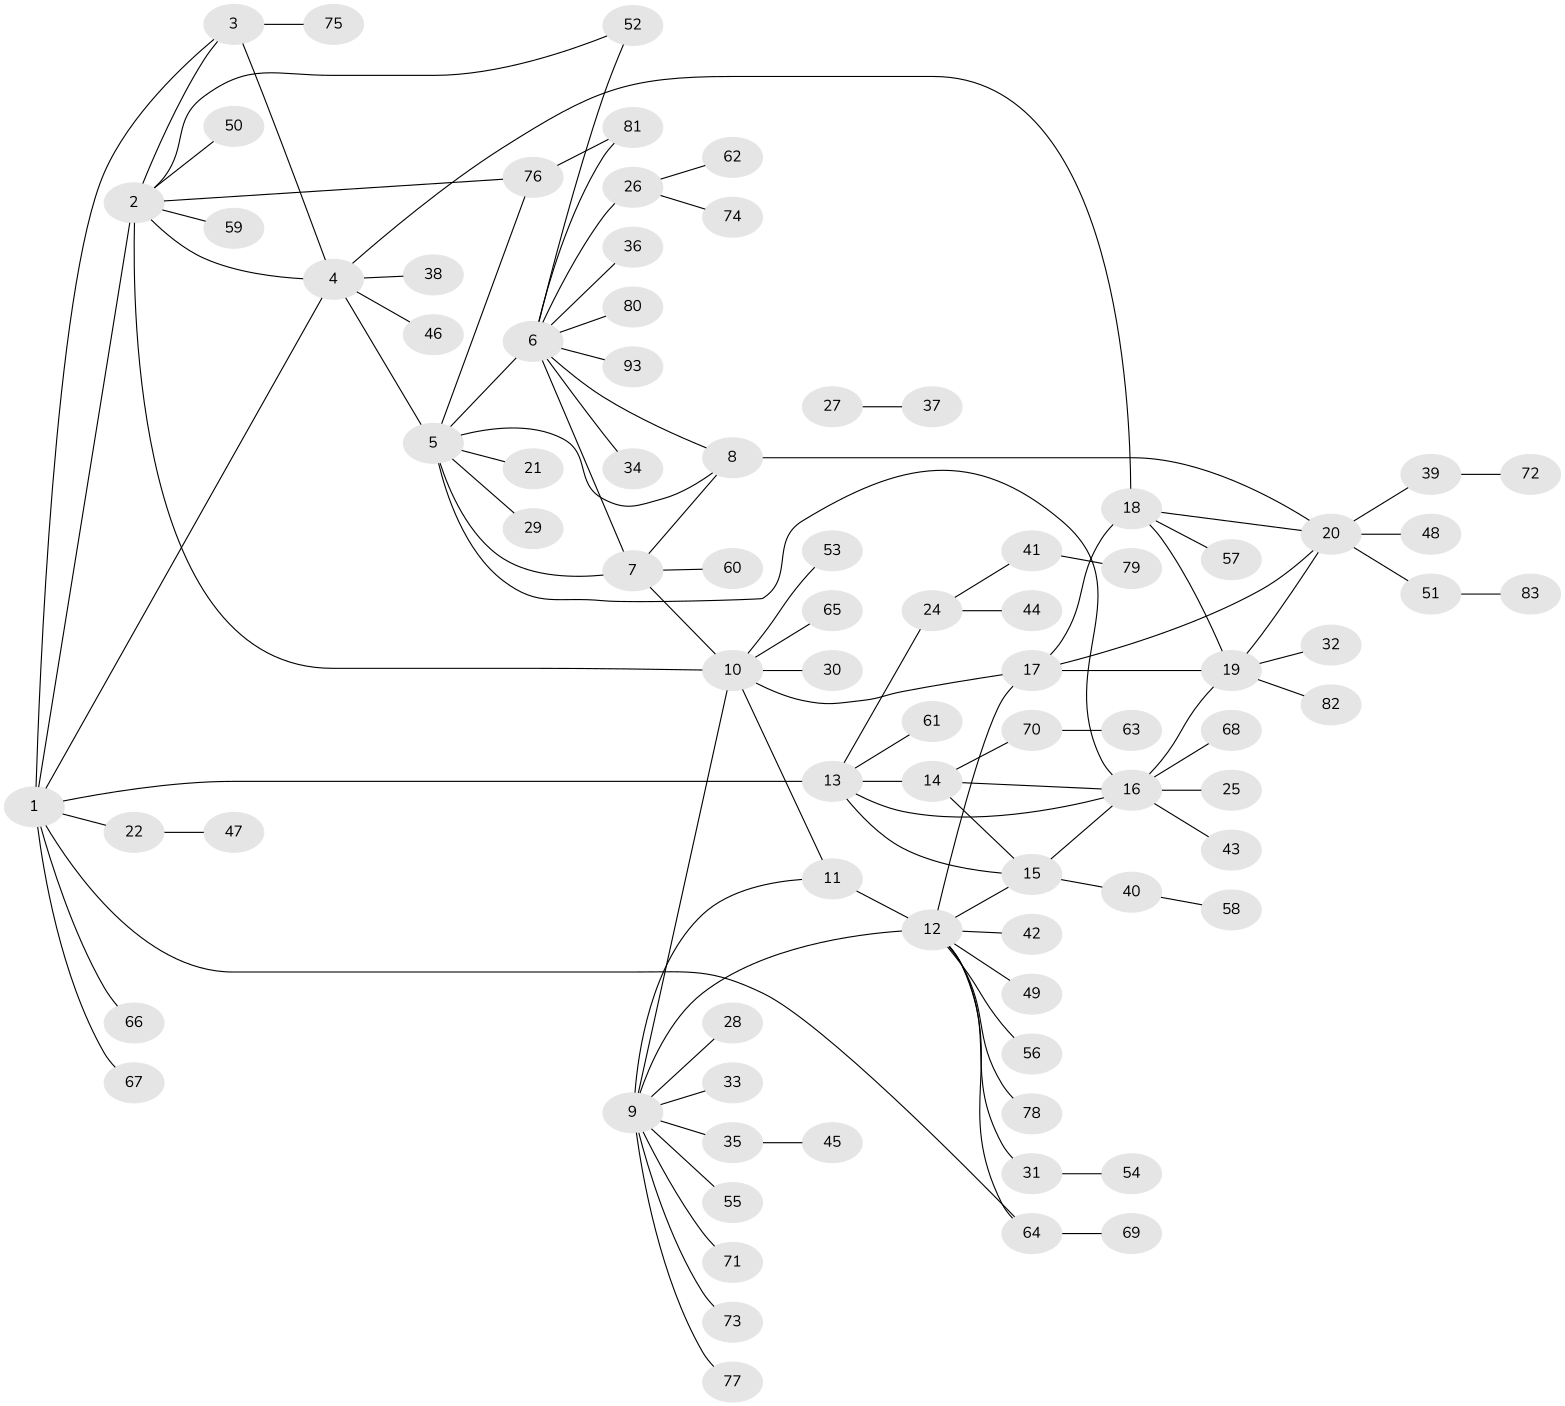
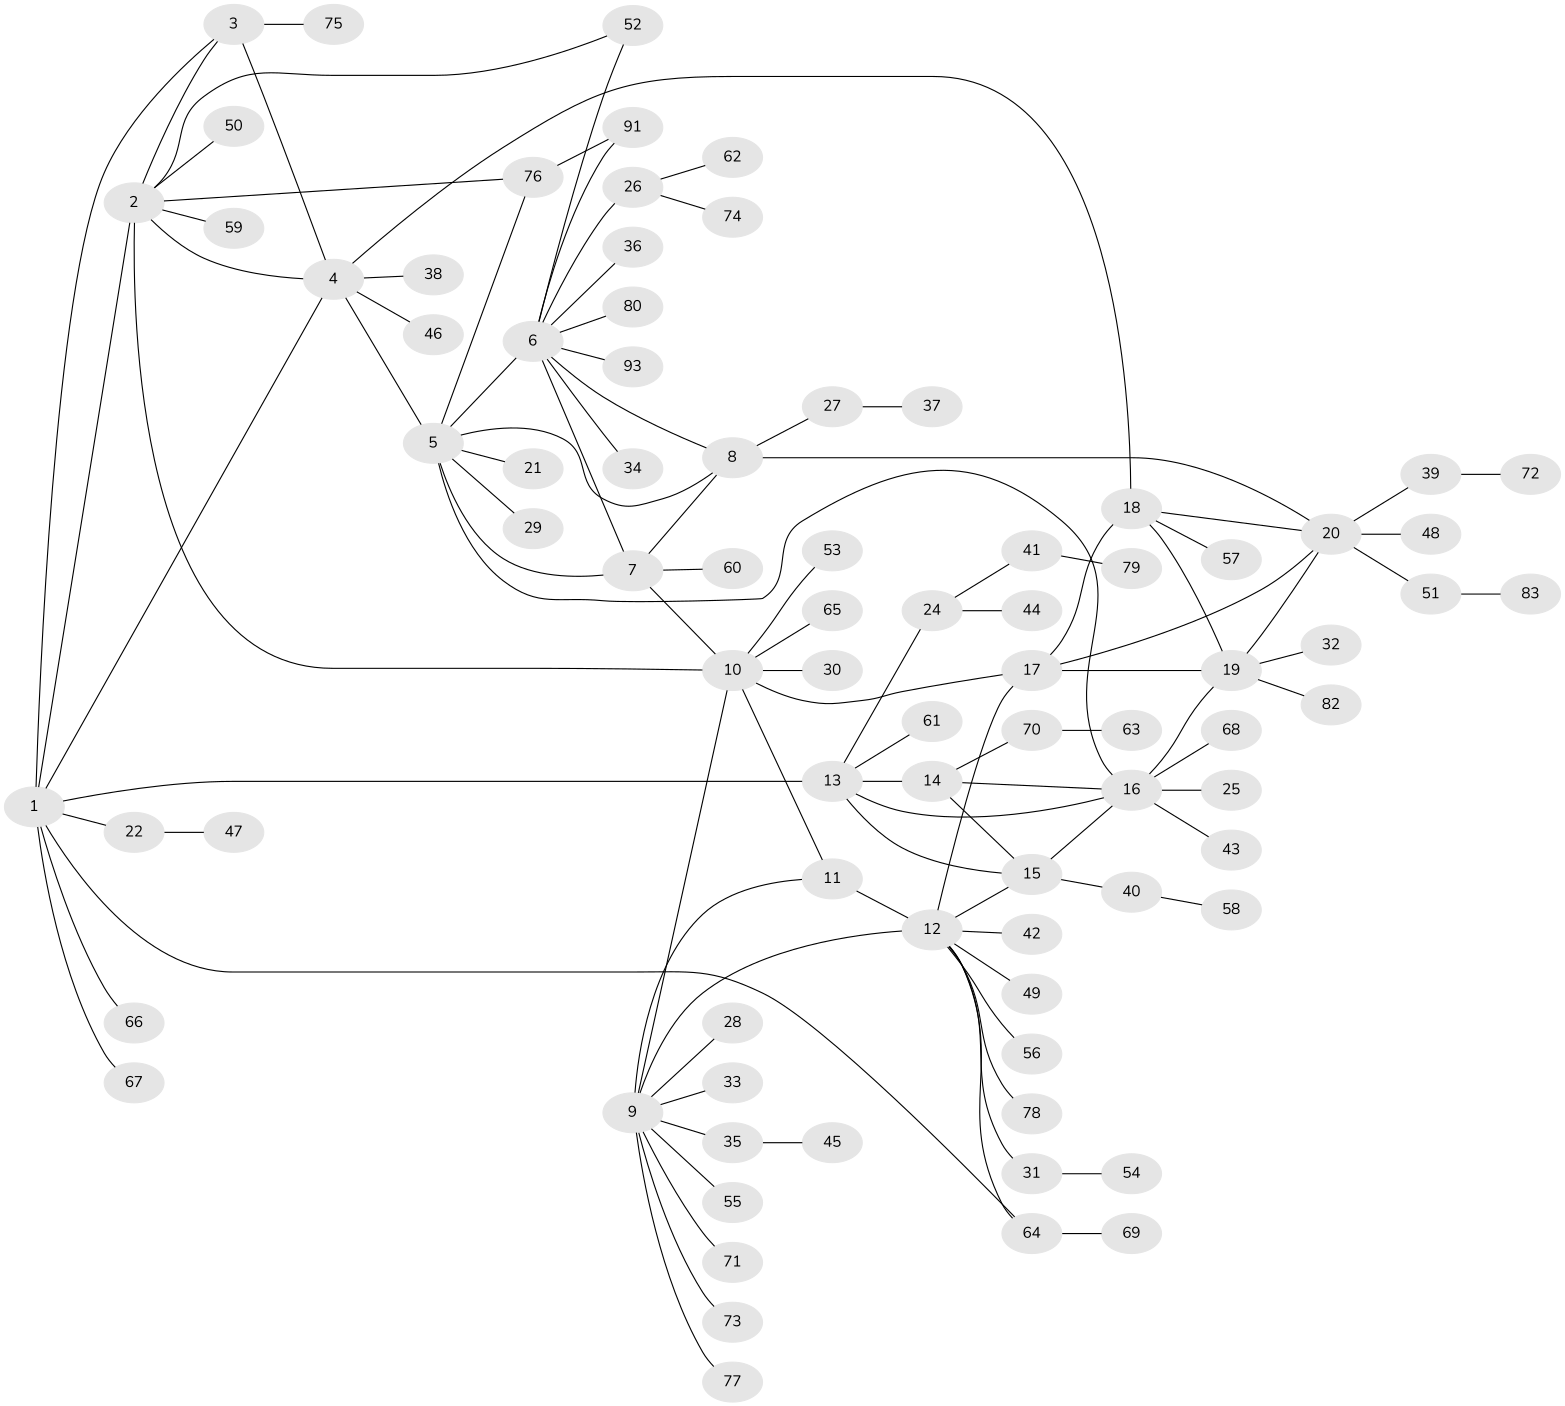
node "81": label "81" -> "91"
edge "27" -- "8": added
